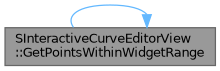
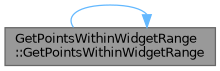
node "SInteractiveCurveEditorView ::GetPointsWithinWidgetRange": label "SInteractiveCurveEditorView ::GetPointsWithinWidgetRange" -> "GetPointsWithinWidgetRange ::GetPointsWithinWidgetRange"
